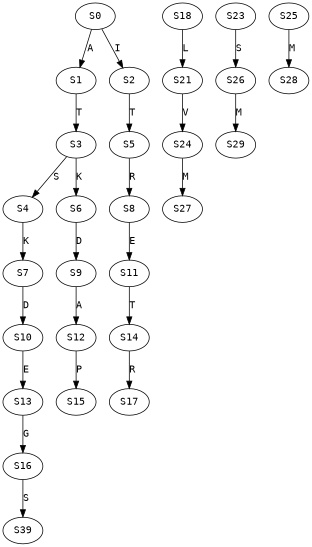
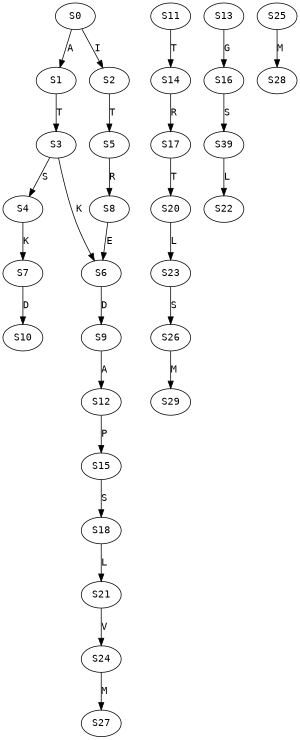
node "S20": added
node "S22": added
edge "S8" -> "S11": now "S8" -> "S6"
edge "S10" -> "S13": removed, label "E"
edge "S15" -> "S18": added, label "S"
